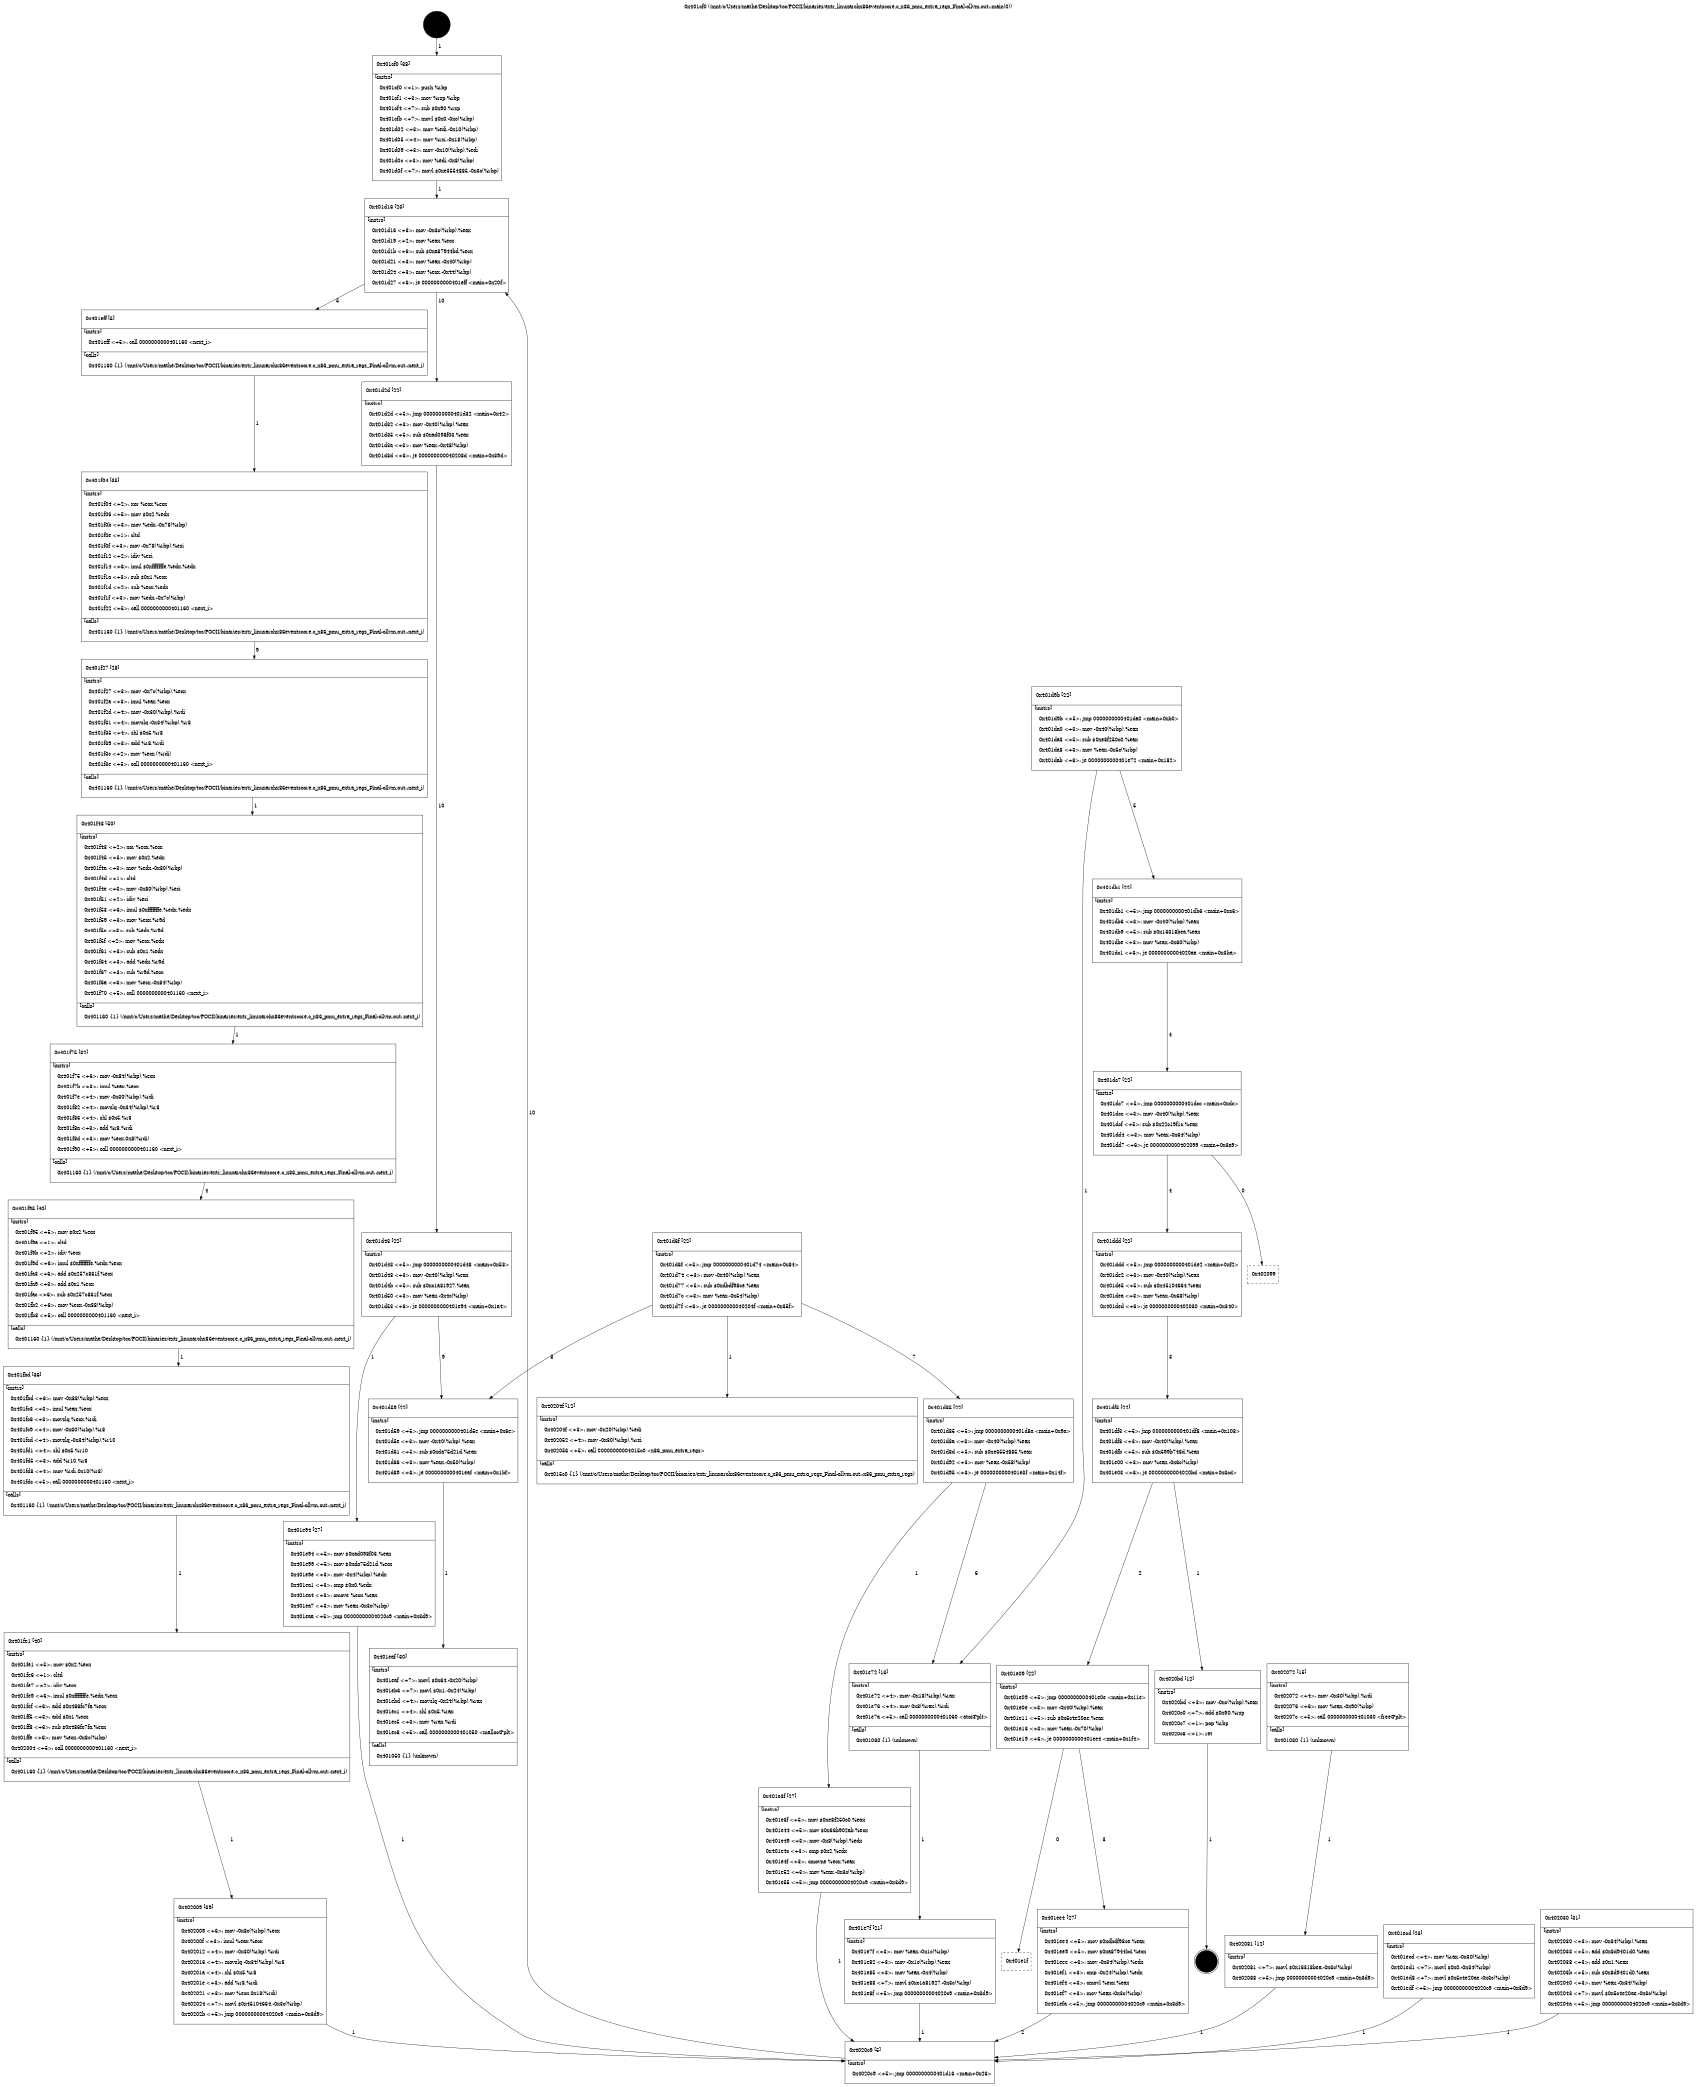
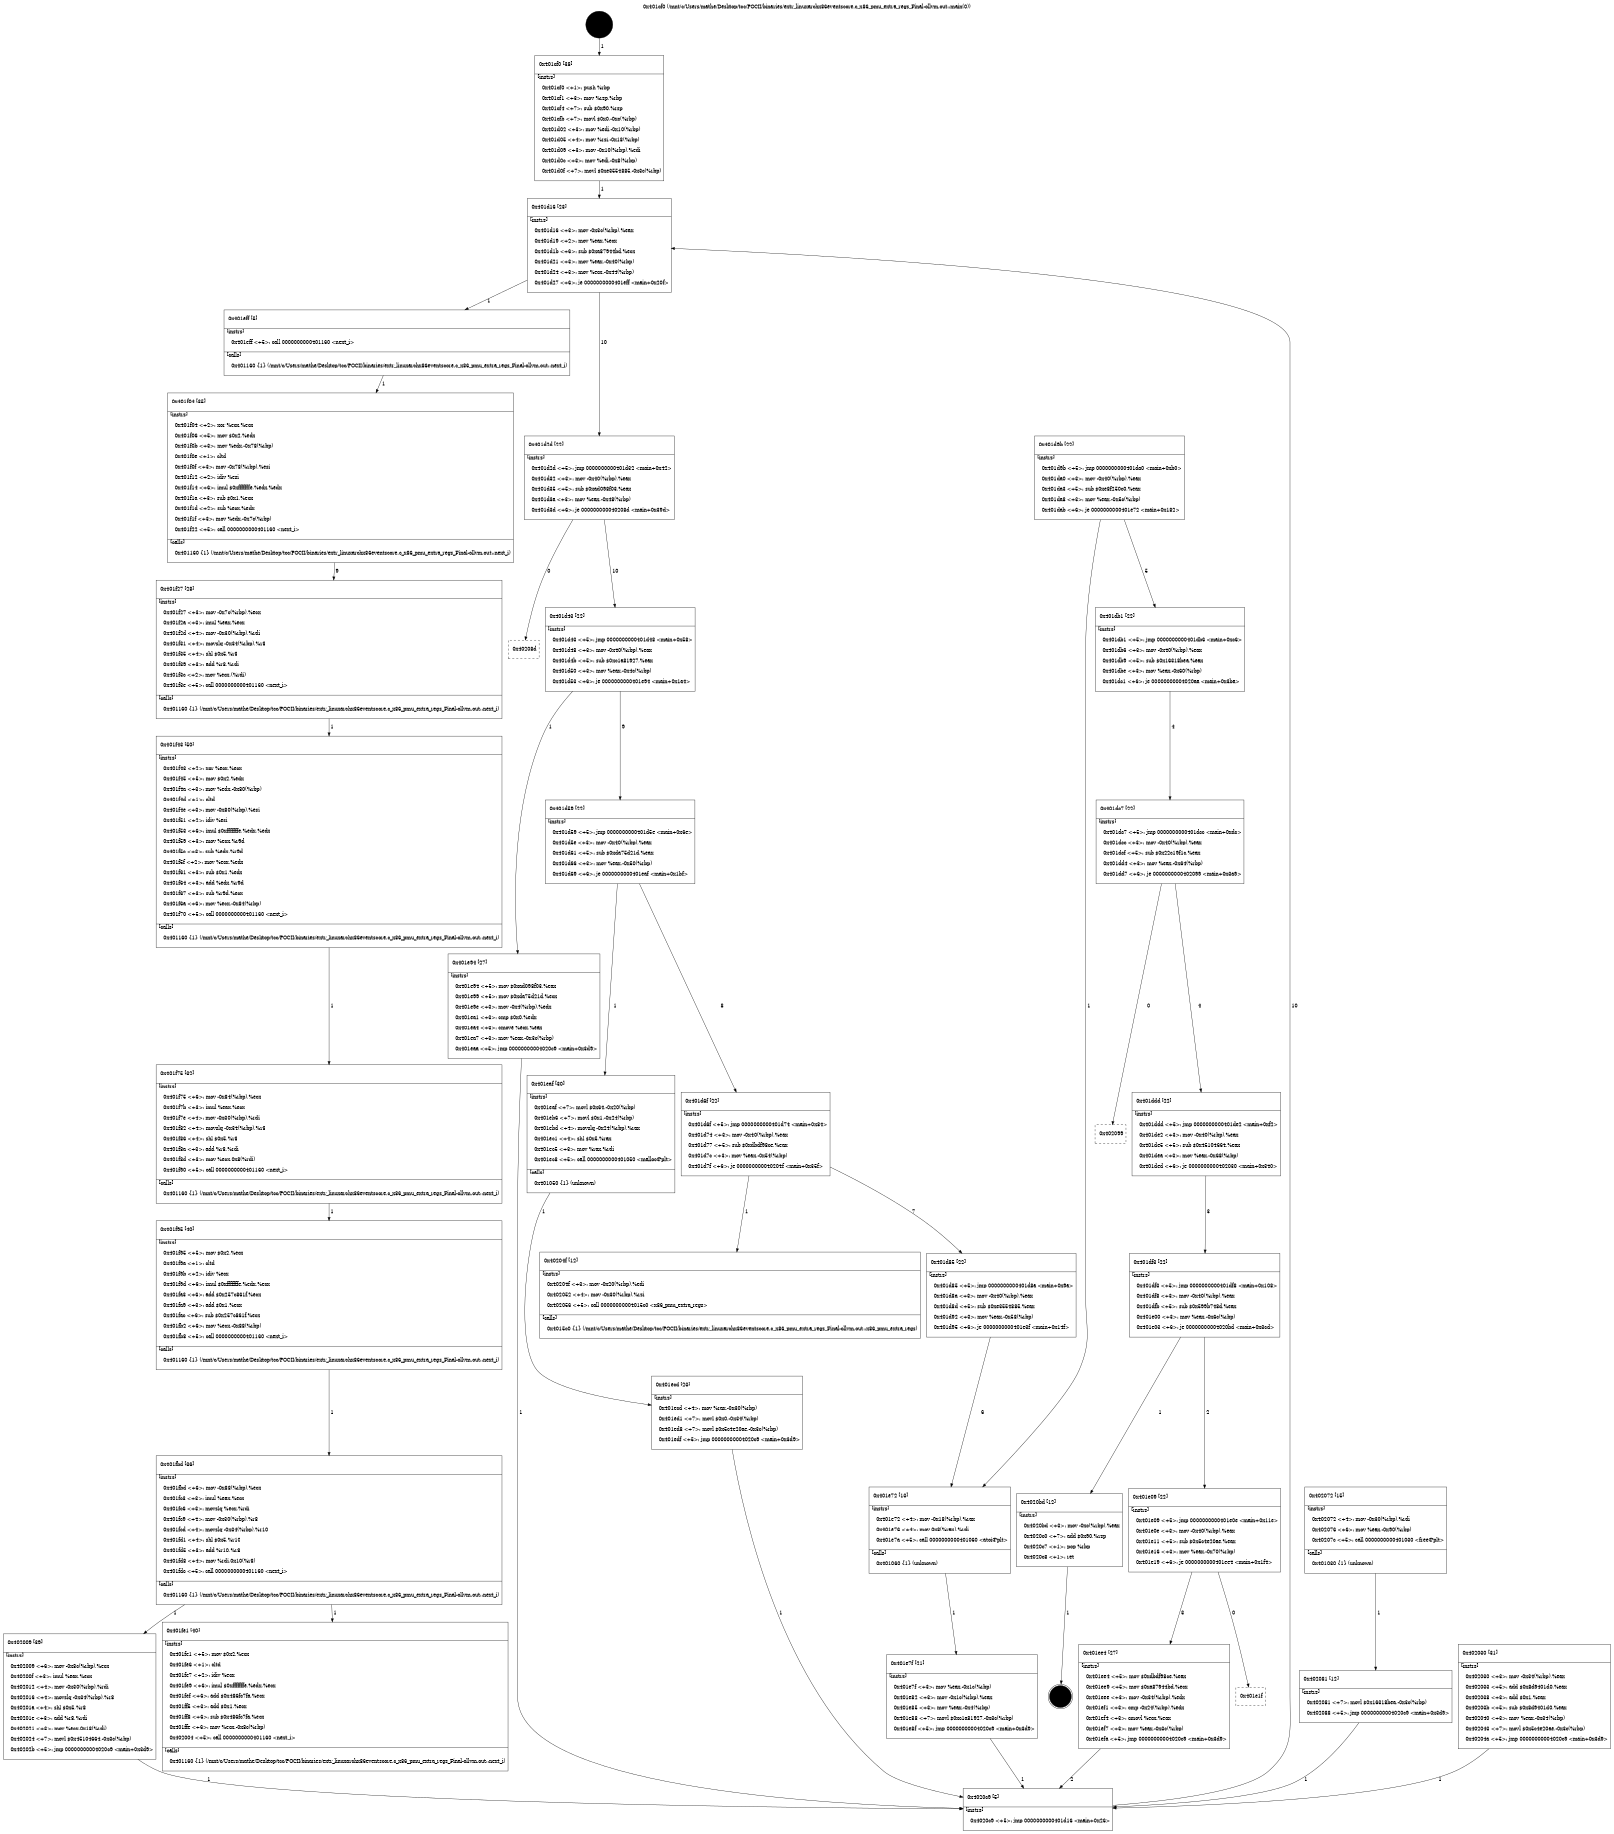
edge "0x401d16 [23]" -> "0x401eff [5]": label " 5" -> " 1"
node "0x40208d": added
edge "0x401f75 [32]" -> "0x401f95 [40]": label " 4" -> " 1"
edge "0x401eaf [30]" -> "0x401ecd [23]": added, label "1"
edge "0x401d6f [22]" -> "0x401d59 [22]": reversed
edge "0x401fe1 [40]" -> "0x402009 [39]": now "0x401fbd [36]" -> "0x402009 [39]"
node "0x401e3f [27]": removed
